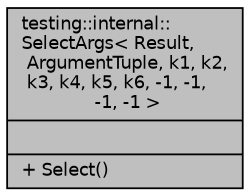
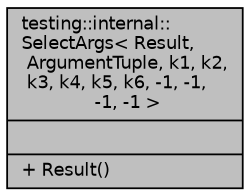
node "testing::internal::": text "+ Select()" -> "+ Result()"
